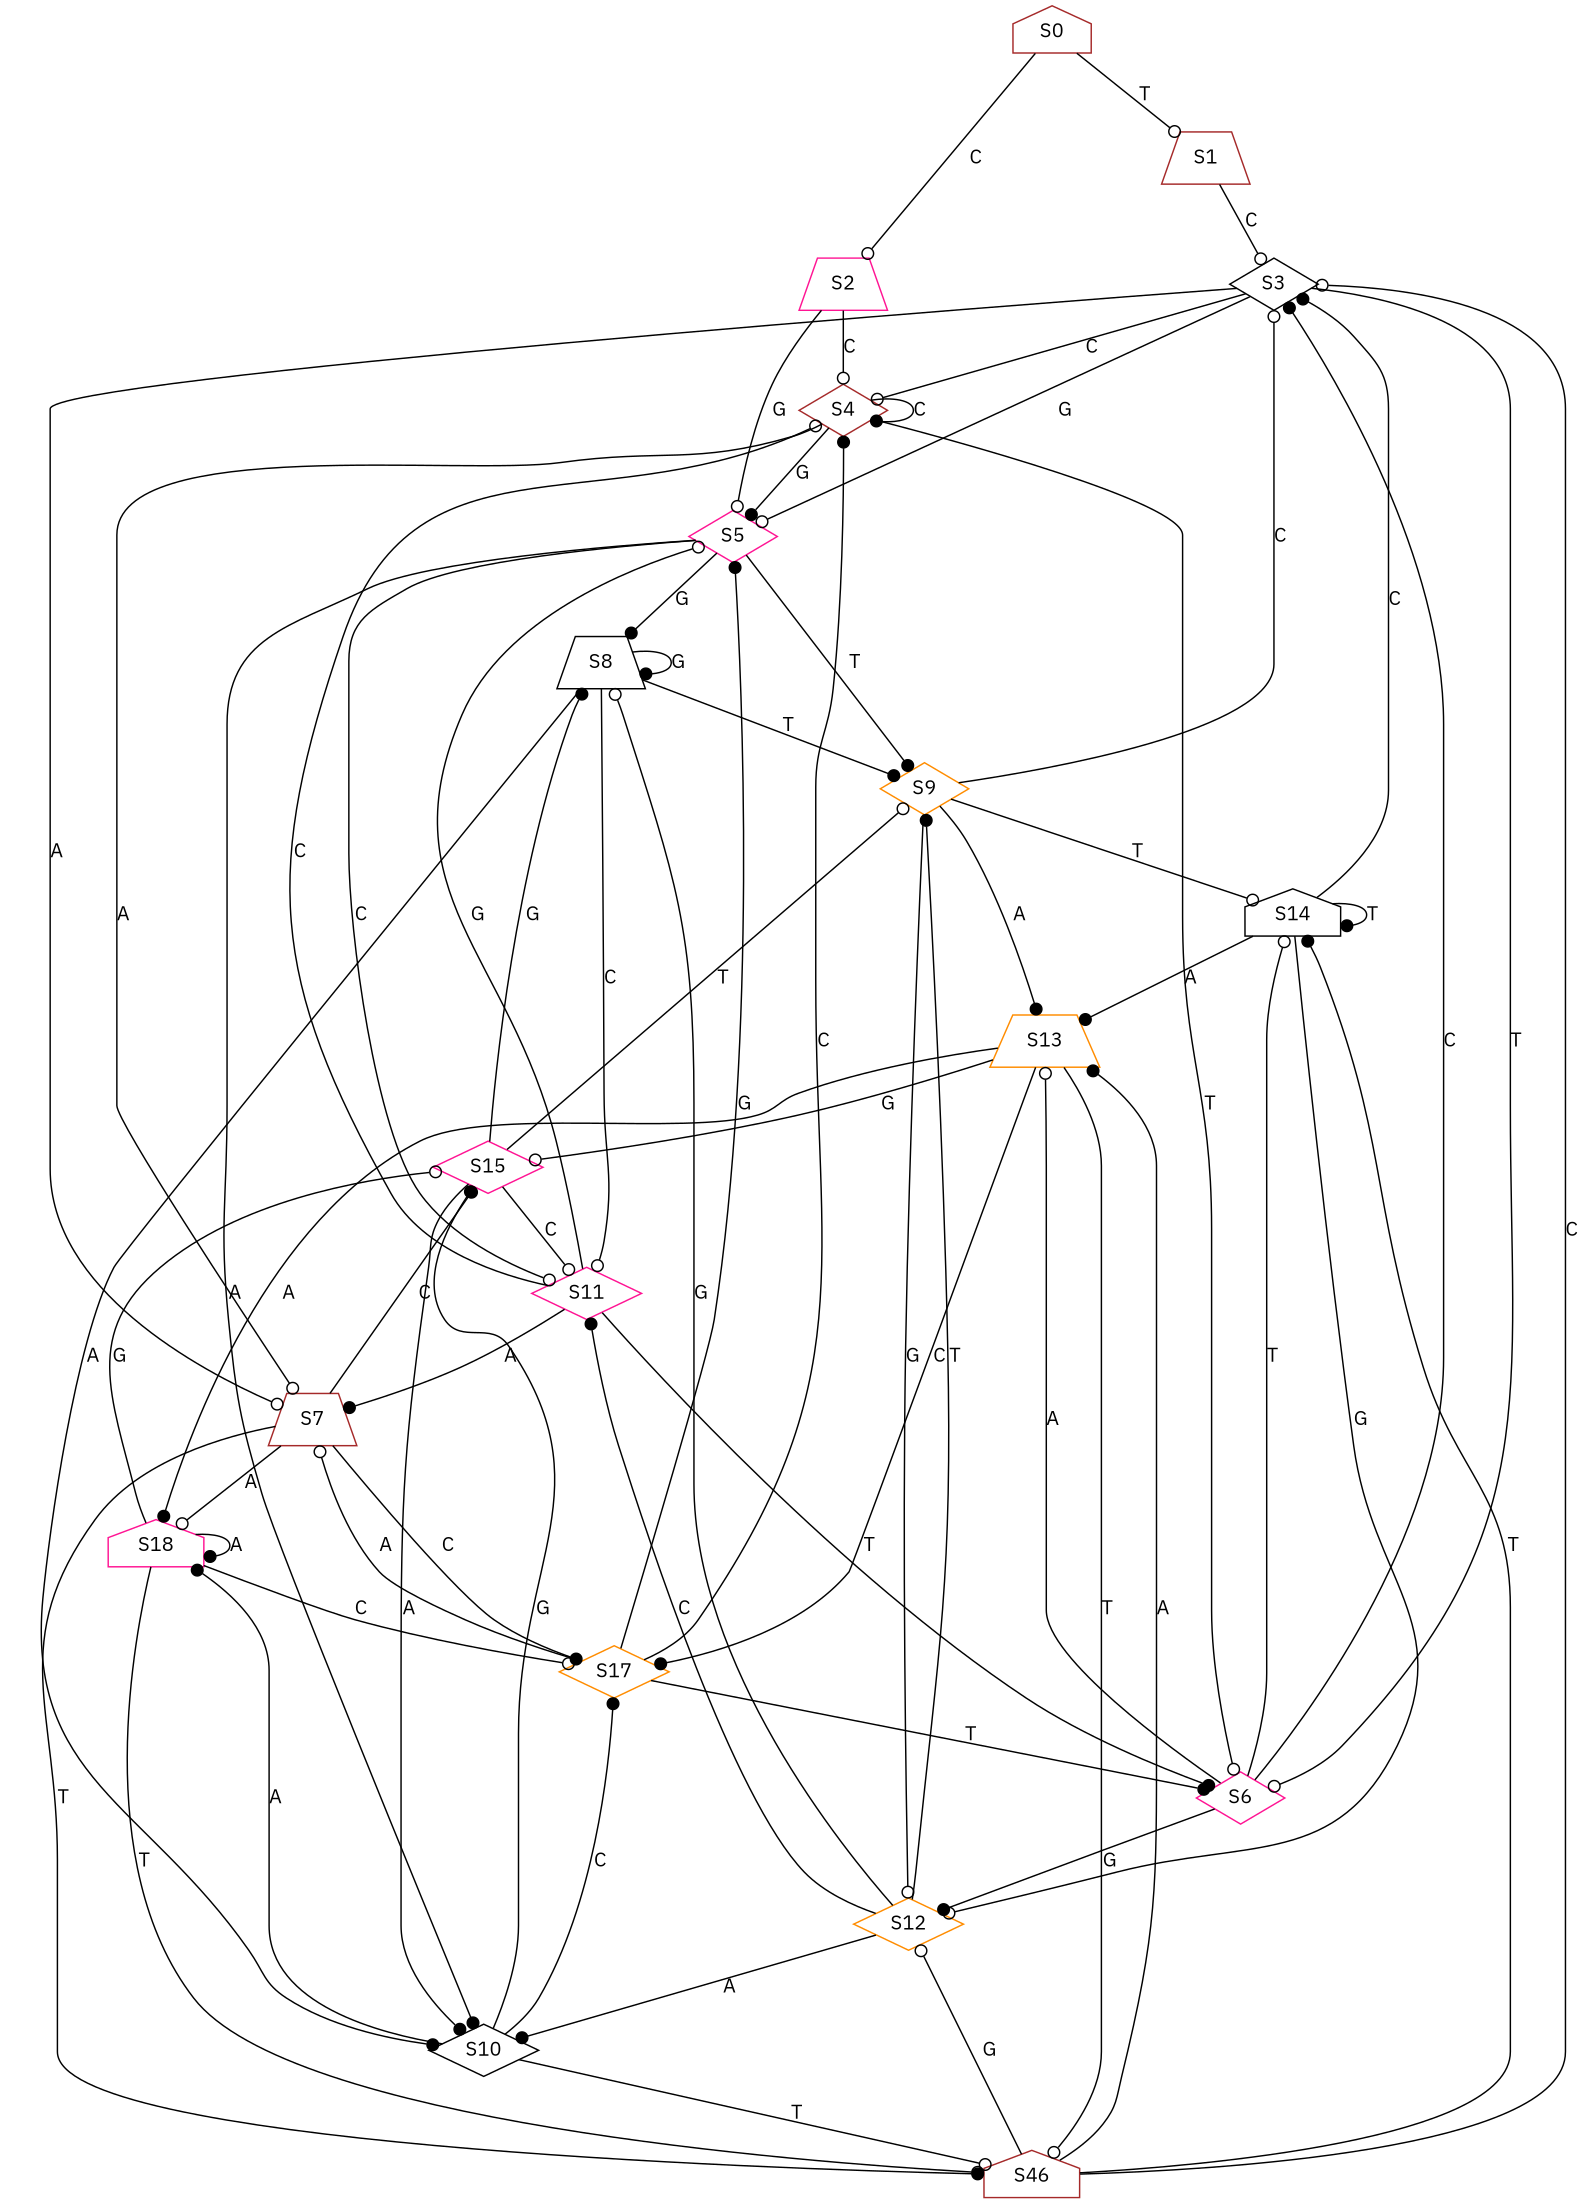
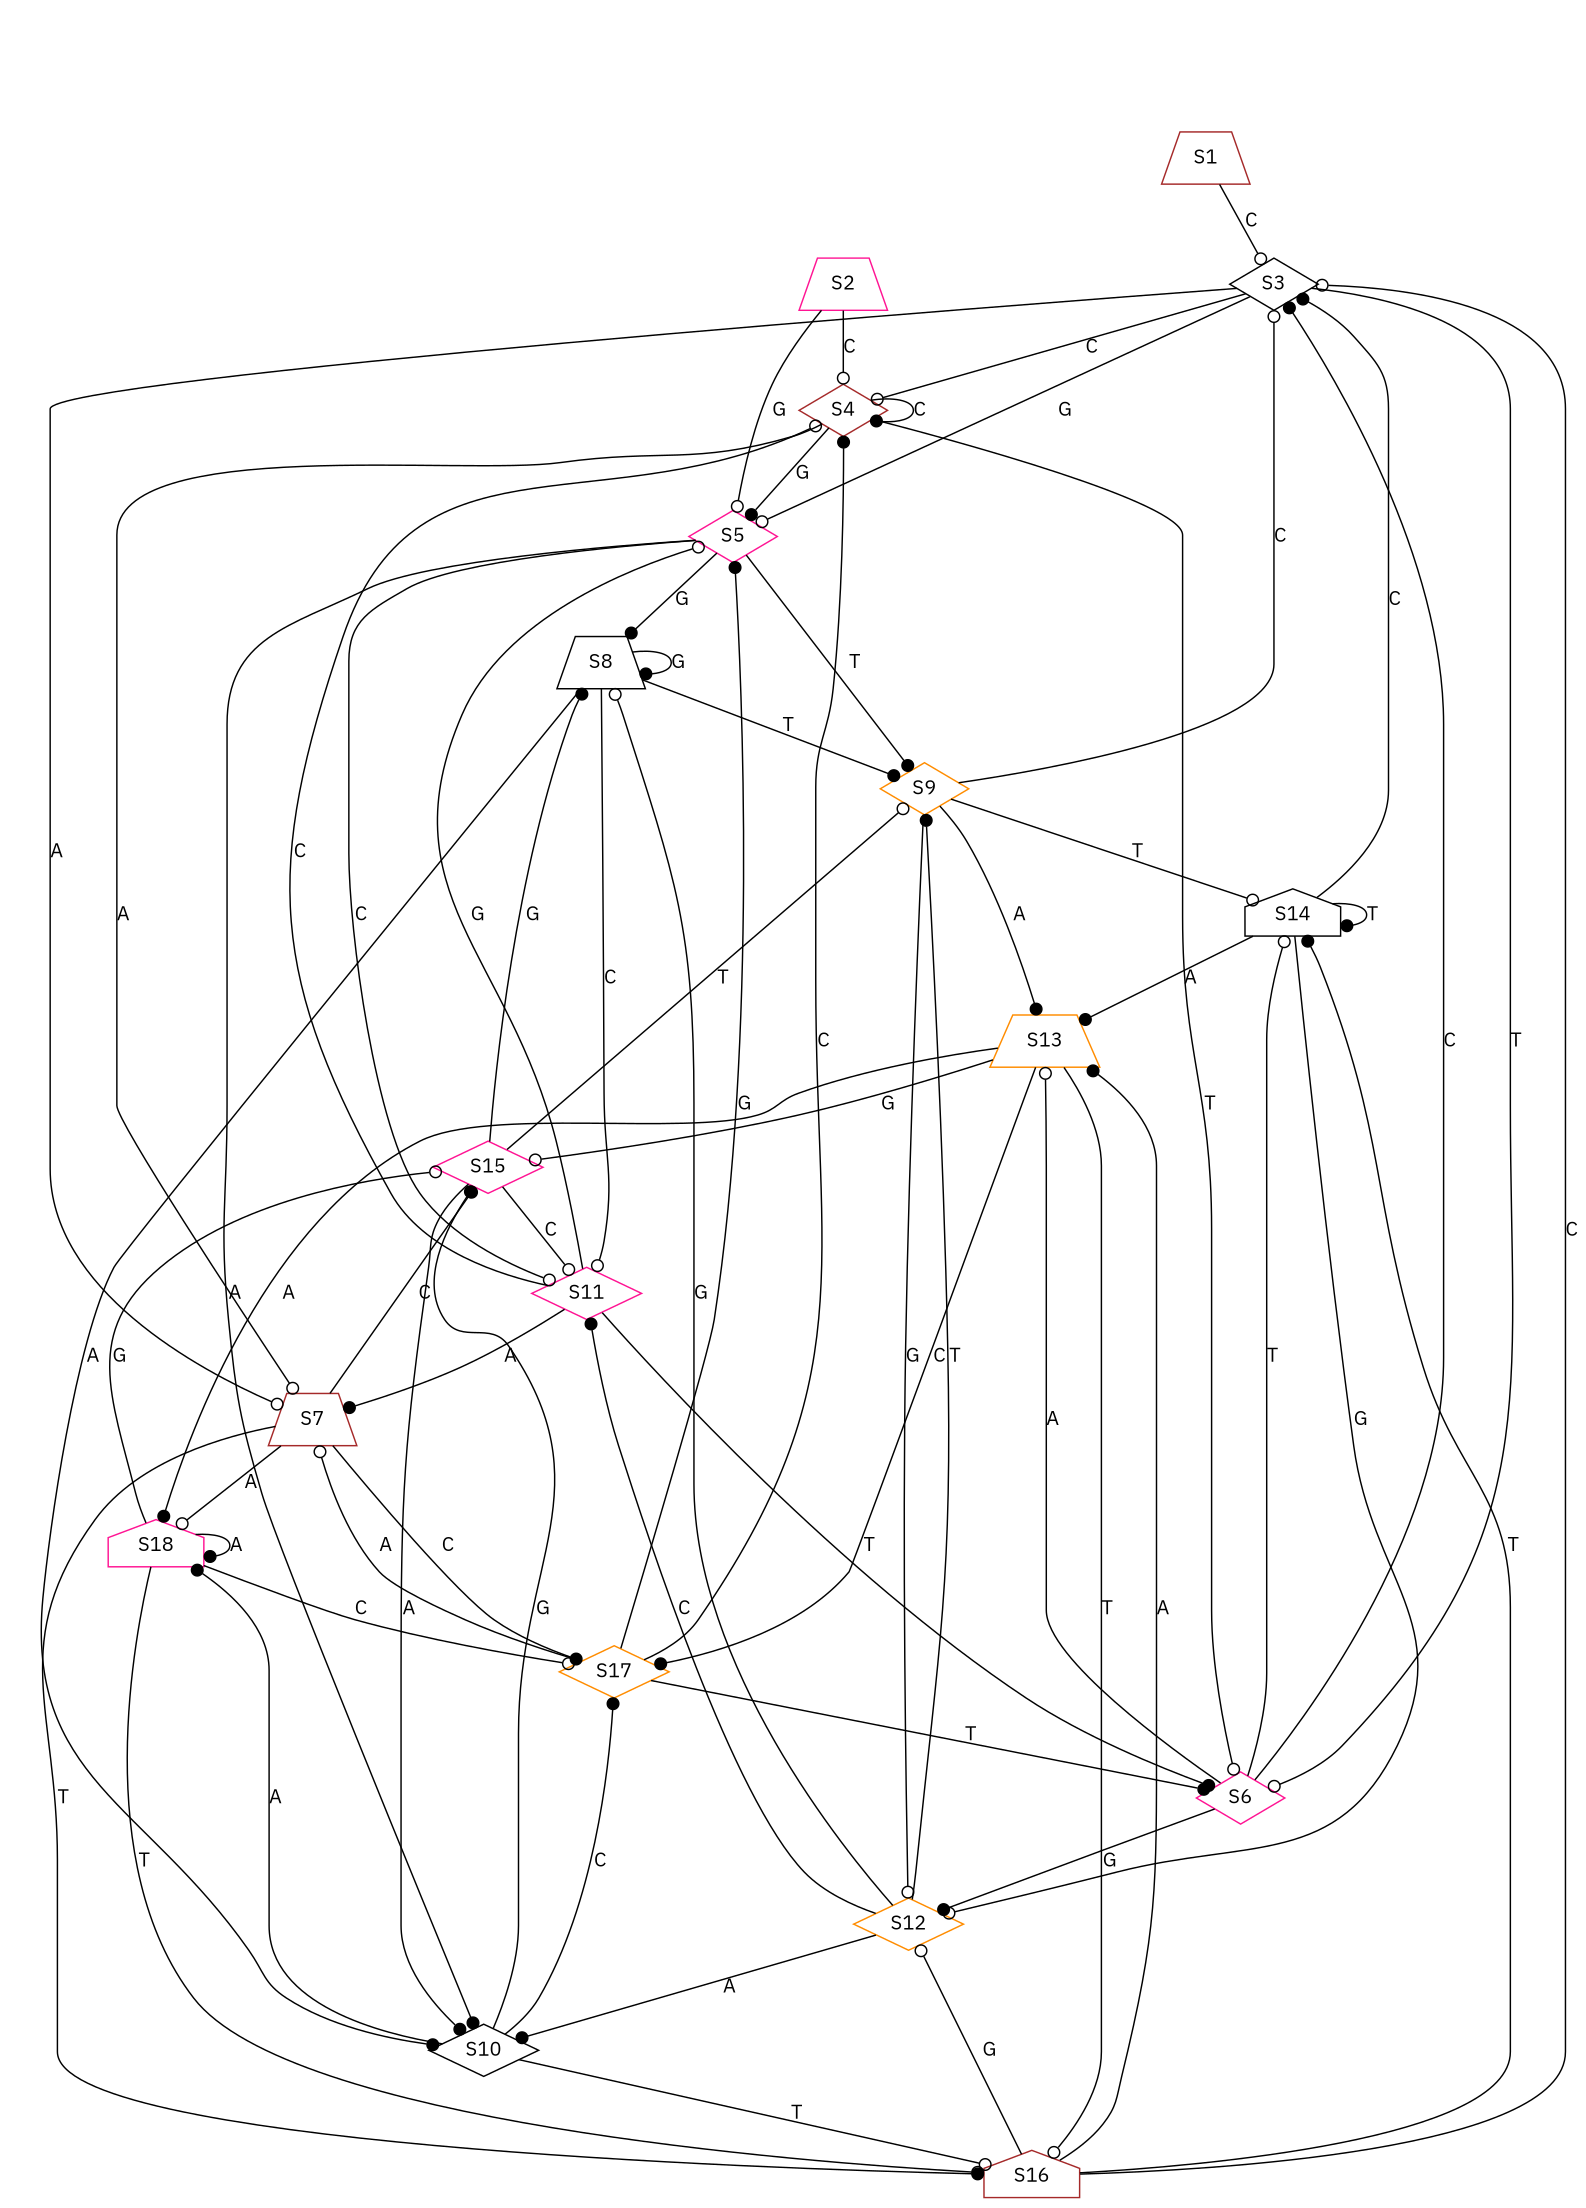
node "S0": removed
node "S46": label "S46" -> "S16"
